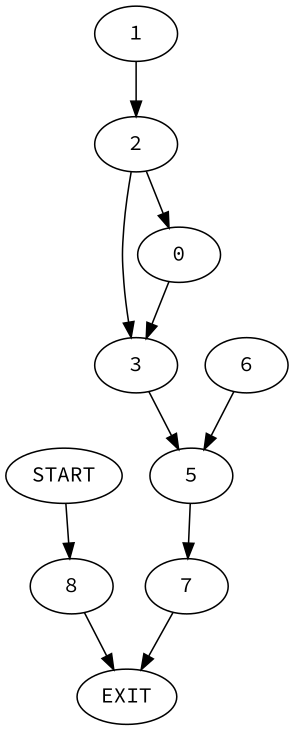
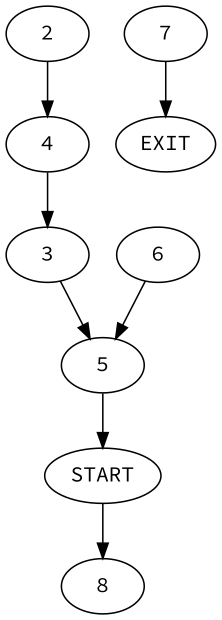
node "1": removed
edge "2" -> "3": removed
node "0": label "0" -> "4"
edge "5" -> "7": now "5" -> "START"
edge "8" -> "EXIT": removed
